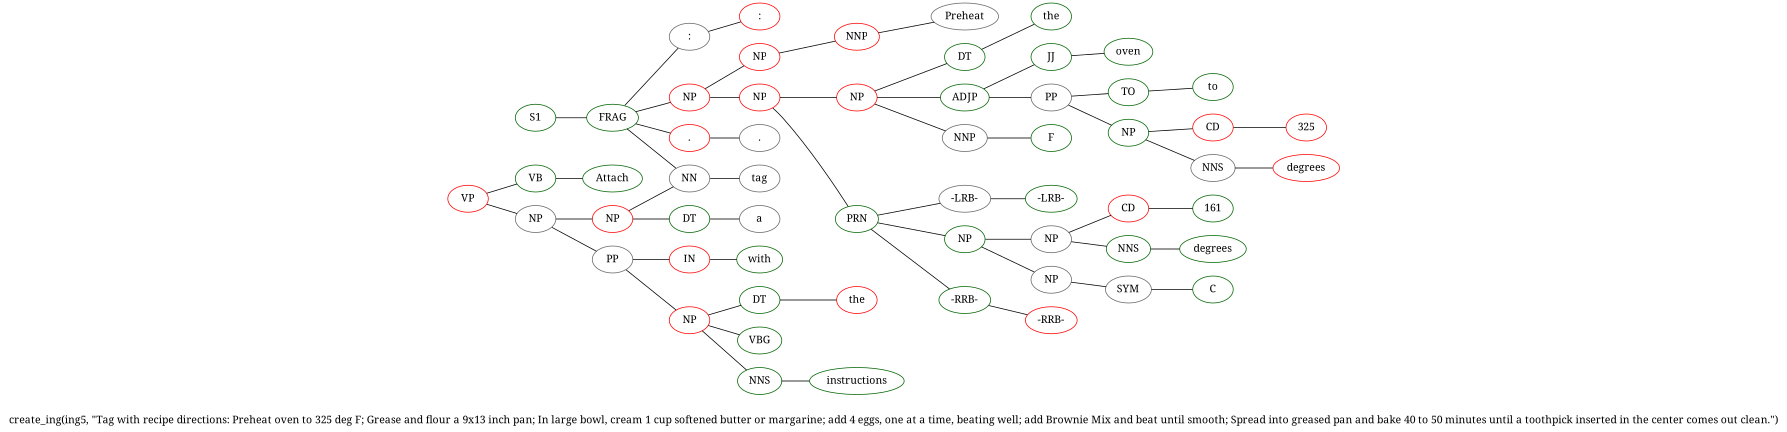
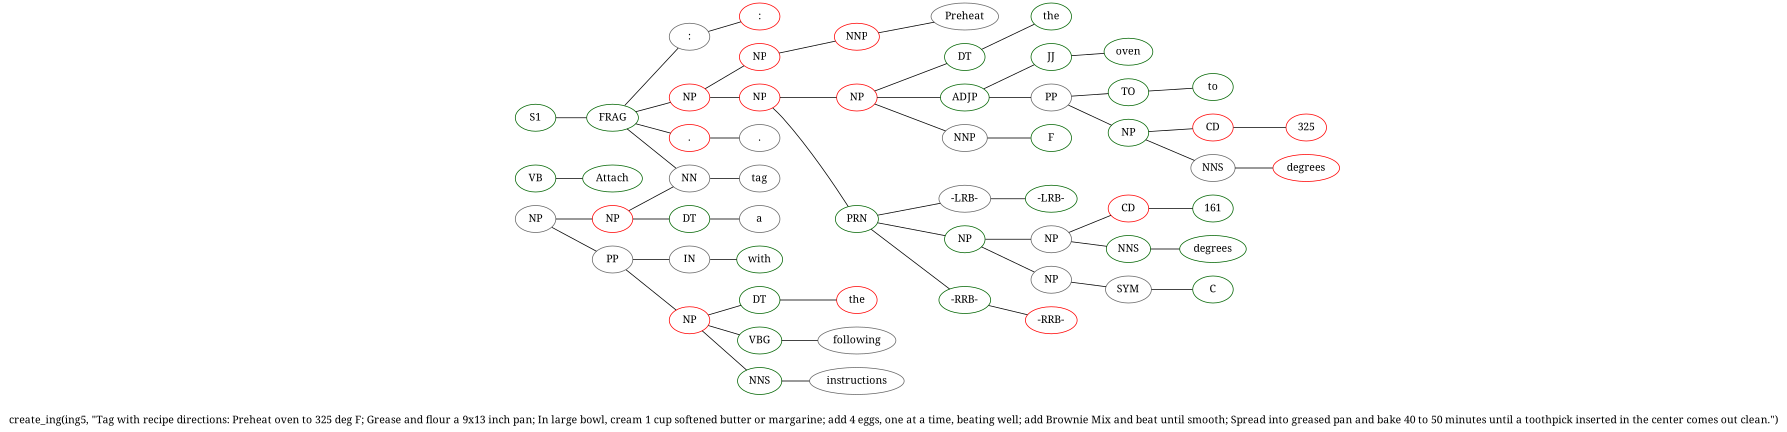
node "VP": removed
node "IN": color red -> gray40
node "following": added
node "instructions": color darkgreen -> gray40
